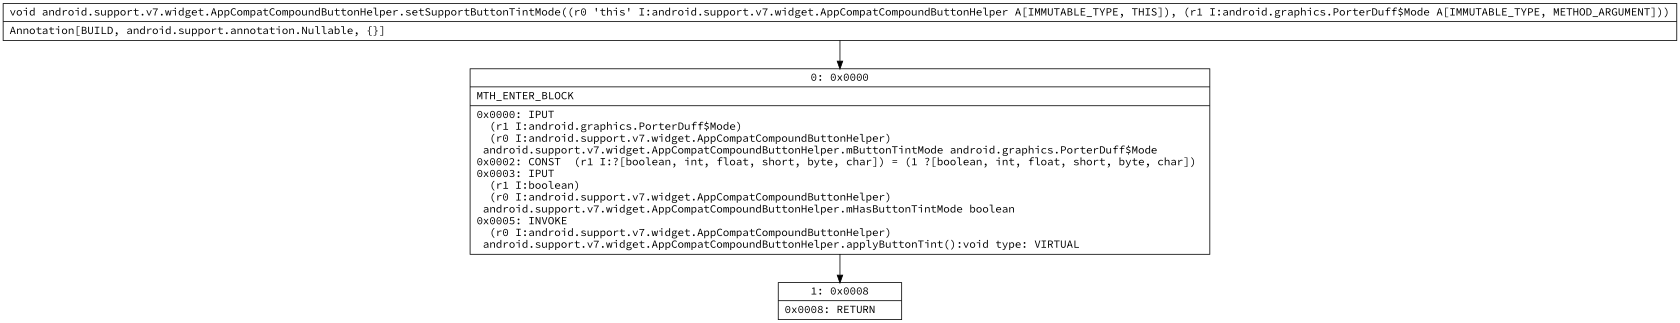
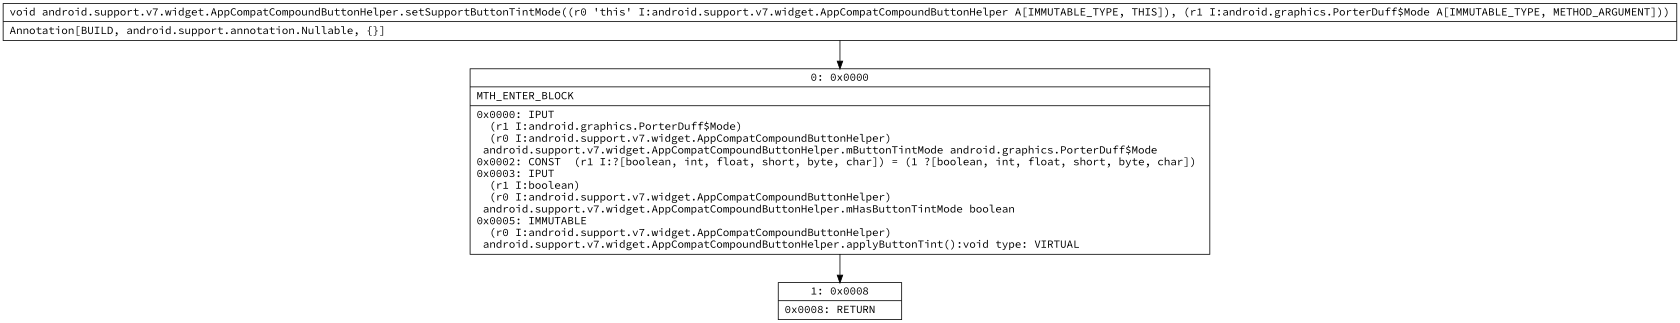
node "0: 0x0000": text "0x0005: INVOKE" -> "0x0005: IMMUTABLE"
